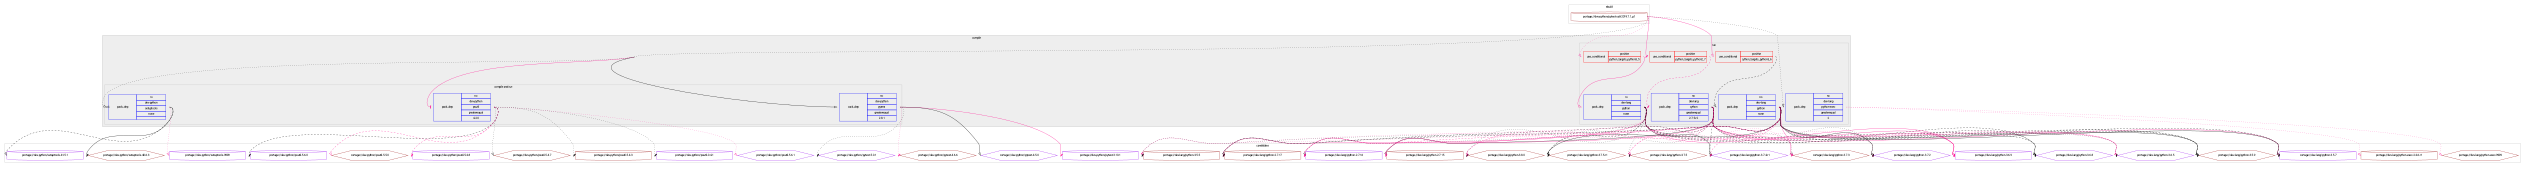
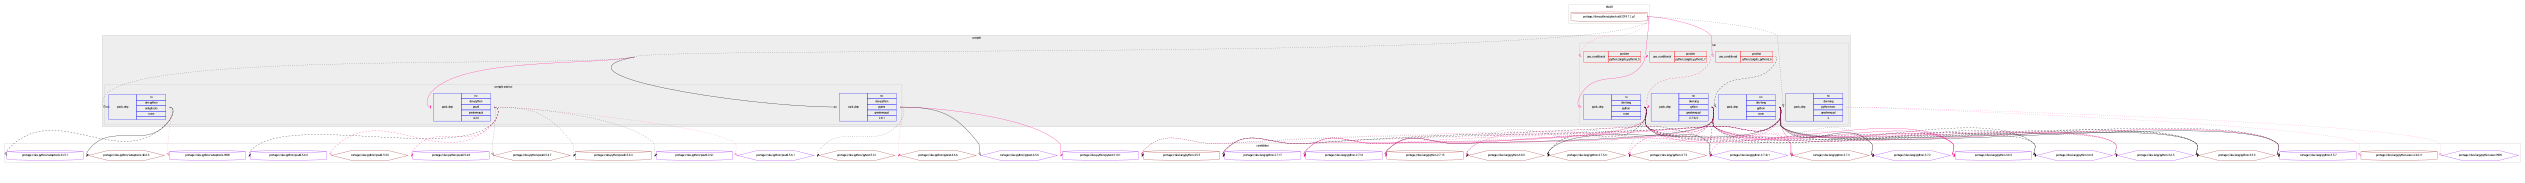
node "portage://dev-python/pytest-5.0.1": color purple -> brown
node "portage://dev-lang/python-2.7.17": color brown -> purple
node "portage://dev-lang/python-exec-9999": color brown -> purple
